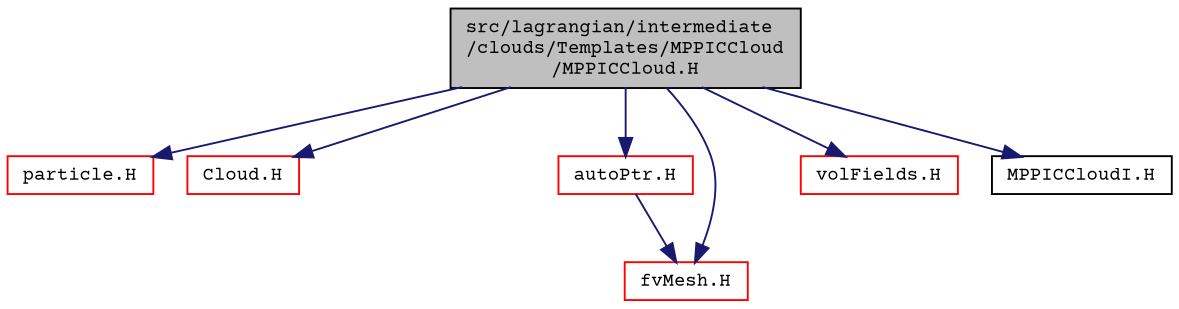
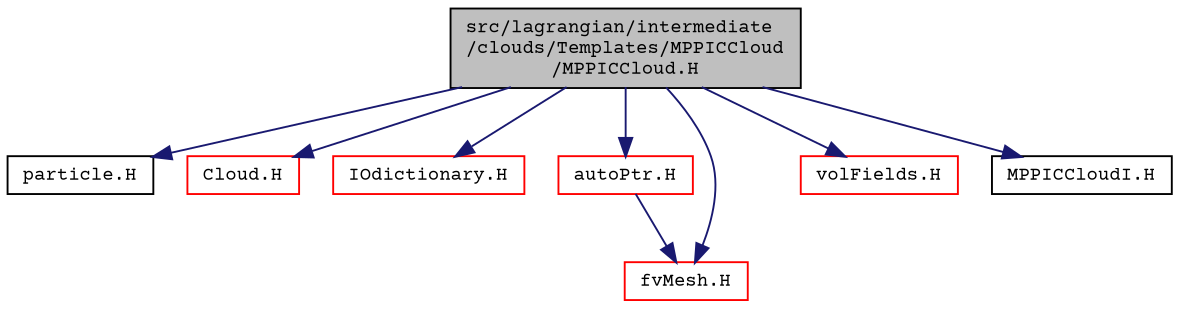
node "particle.H": color red -> black
node "IOdictionary.H": added
